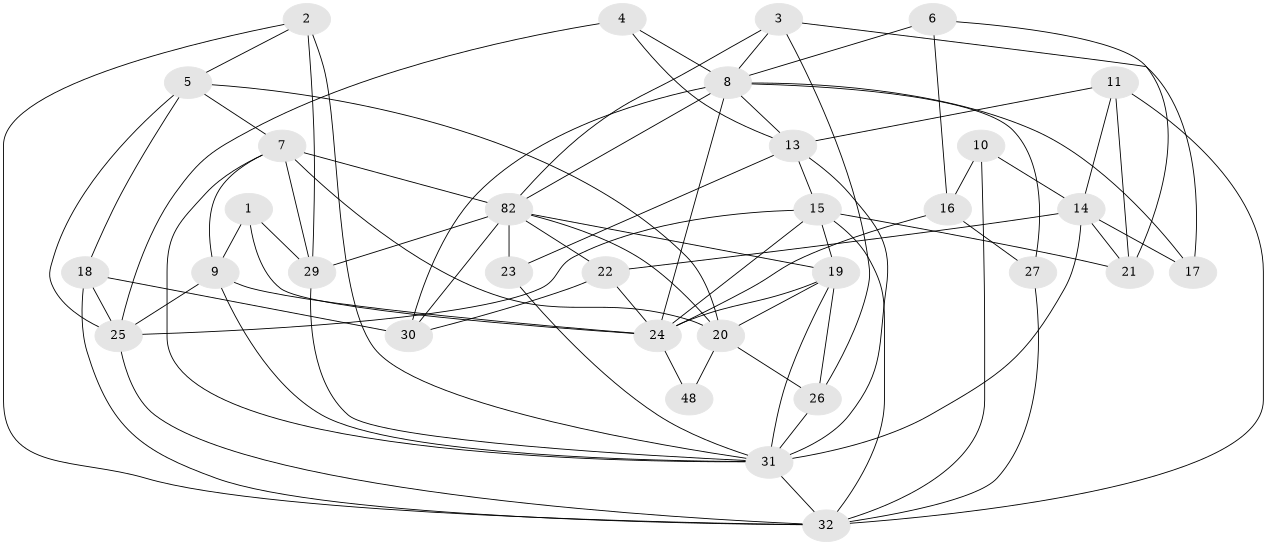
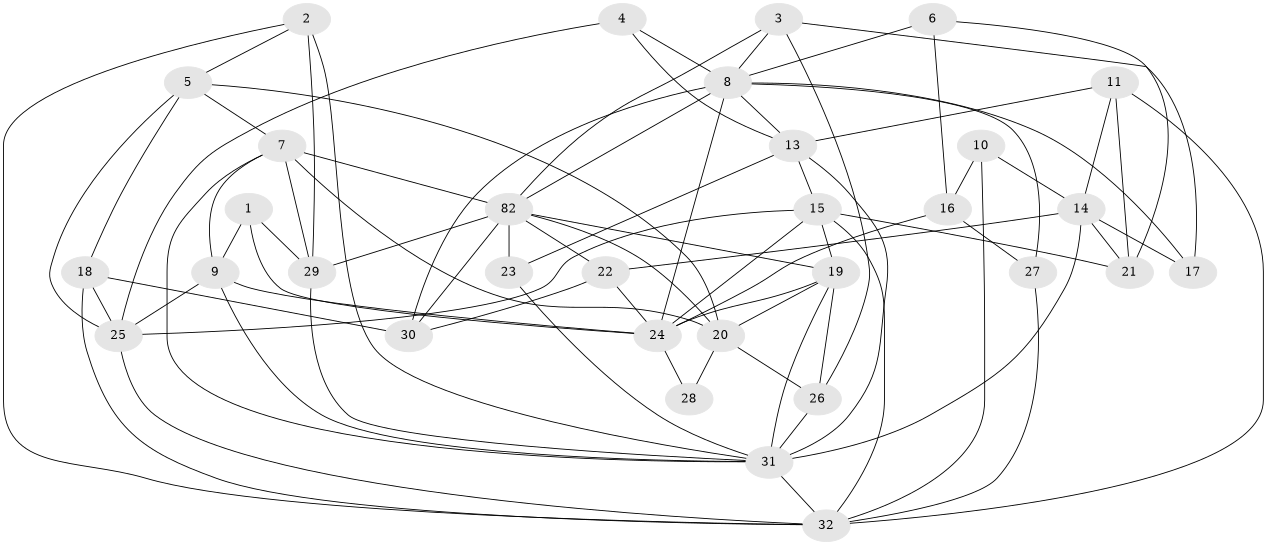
node "48": label "48" -> "28"
